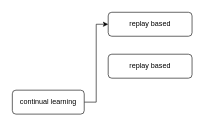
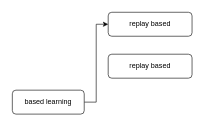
node "continual learning": label "continual learning" -> "based learning"
